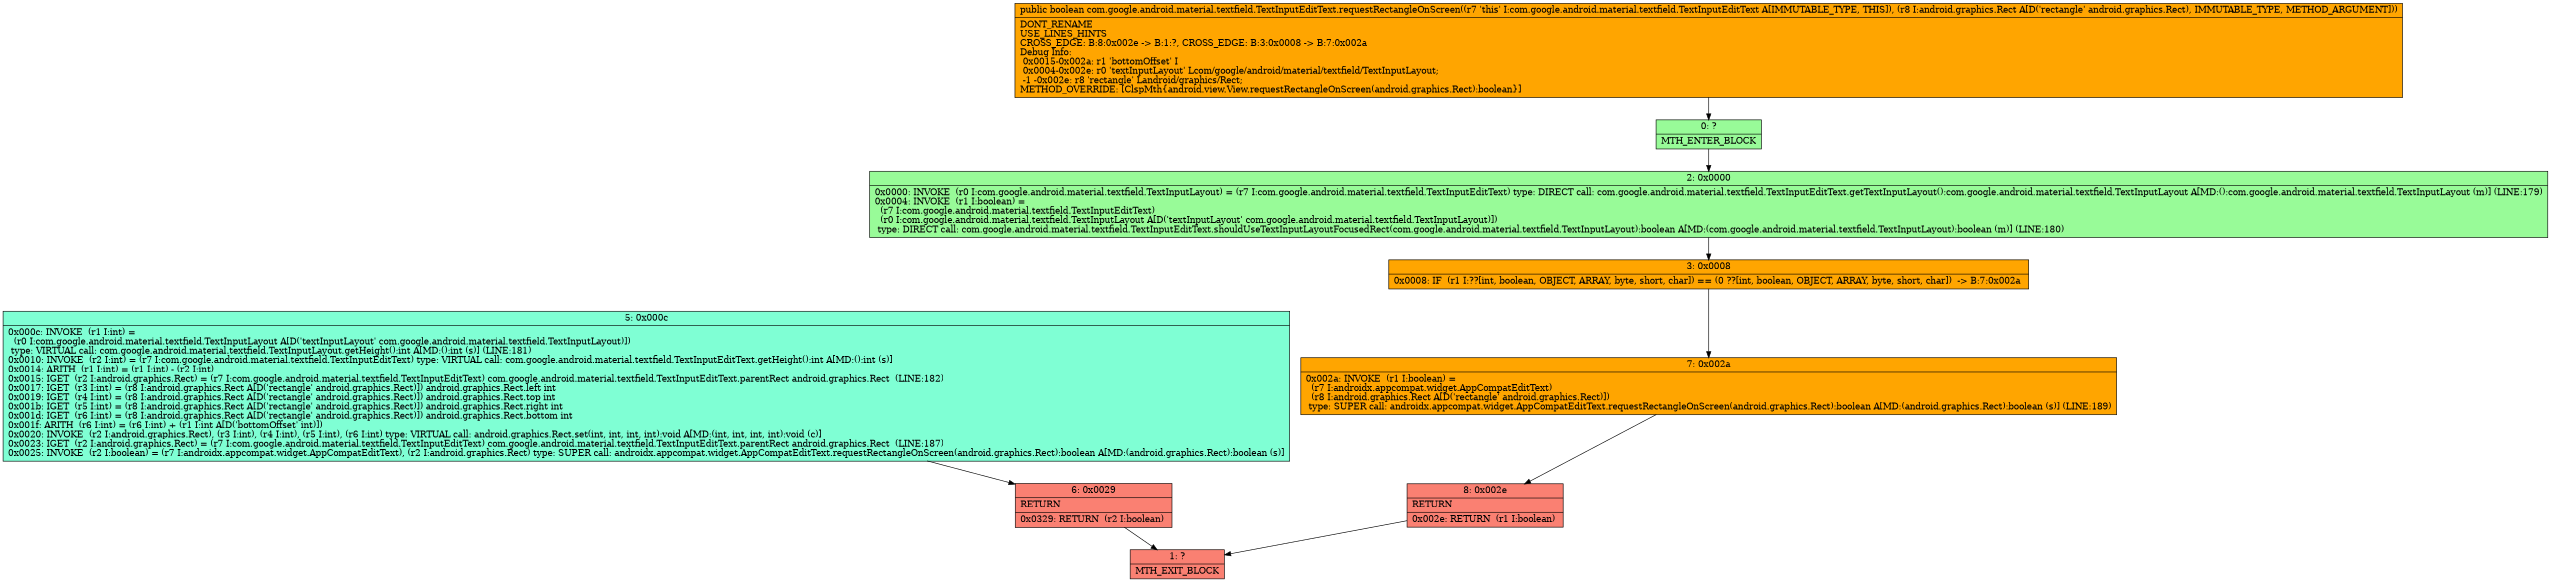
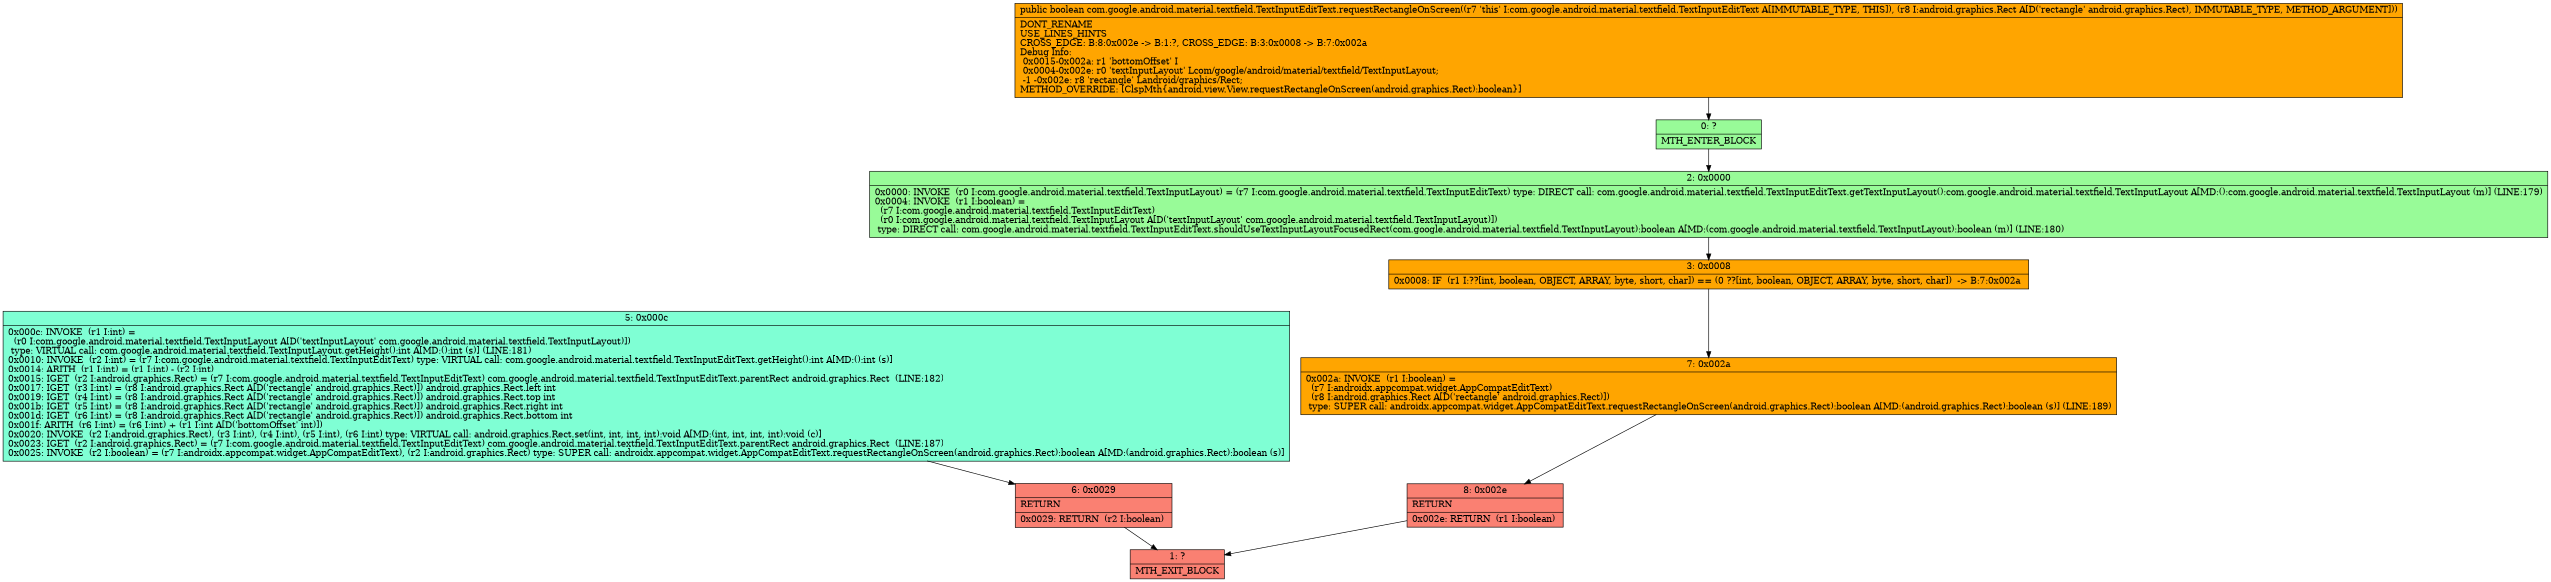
node "6: 0x0029": text "0x0329: RETURN  (r2 I:boolean)" -> "0x0029: RETURN  (r2 I:boolean)"
